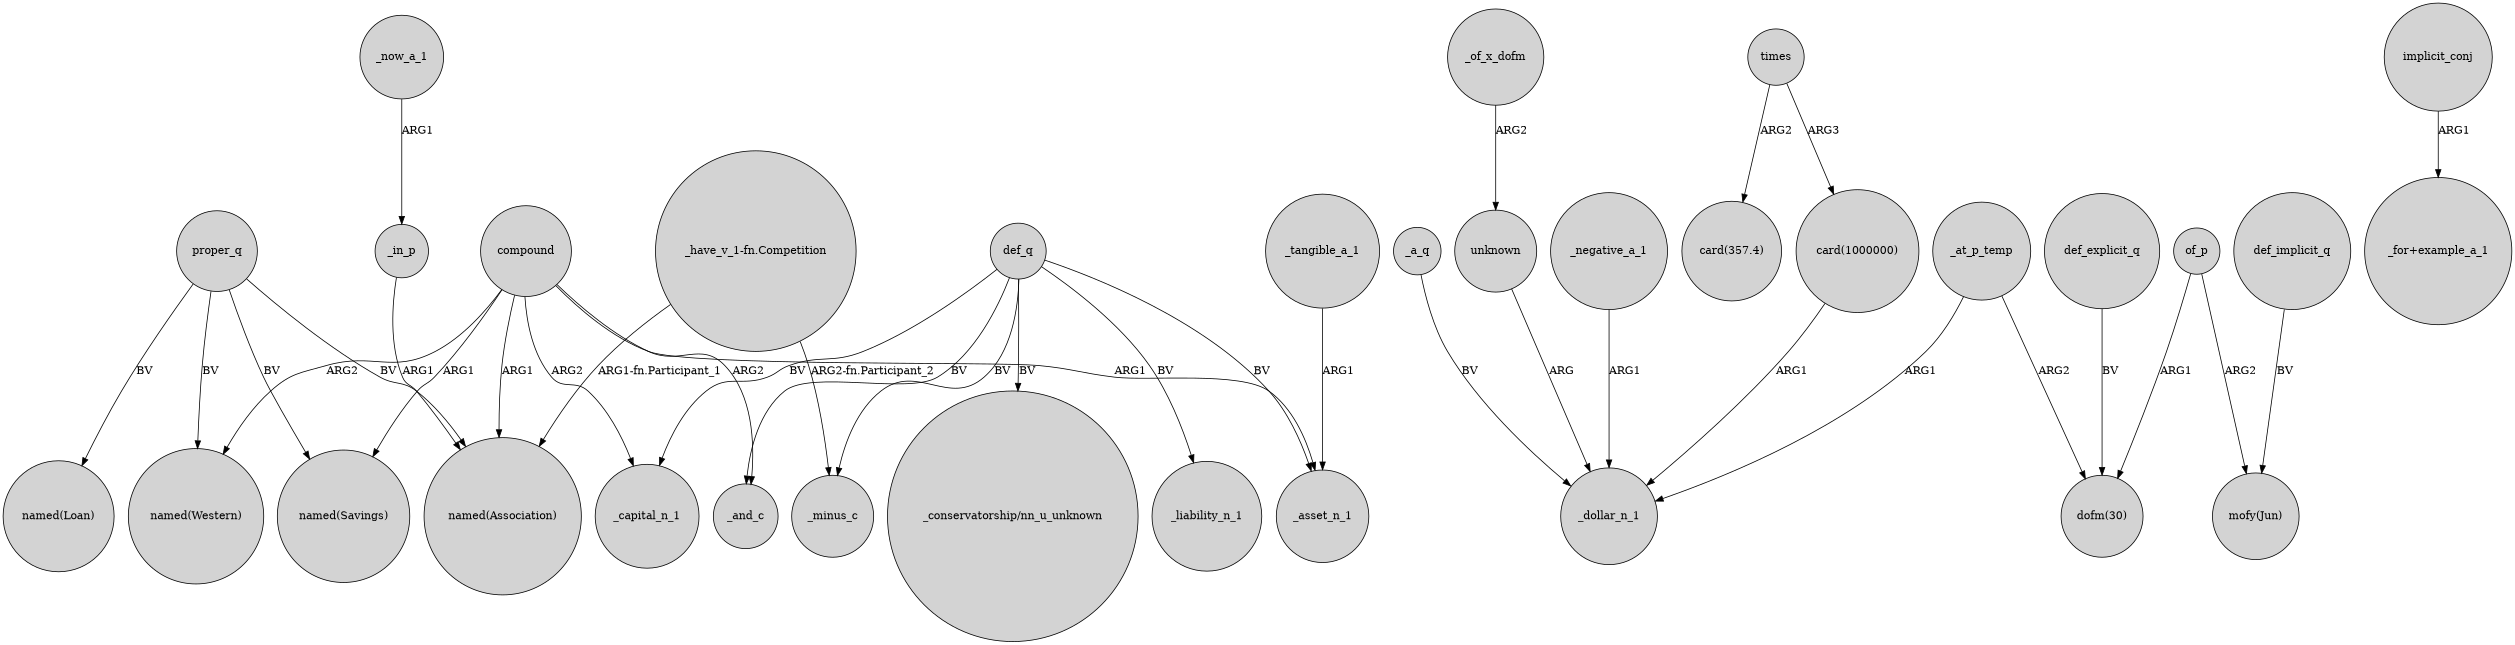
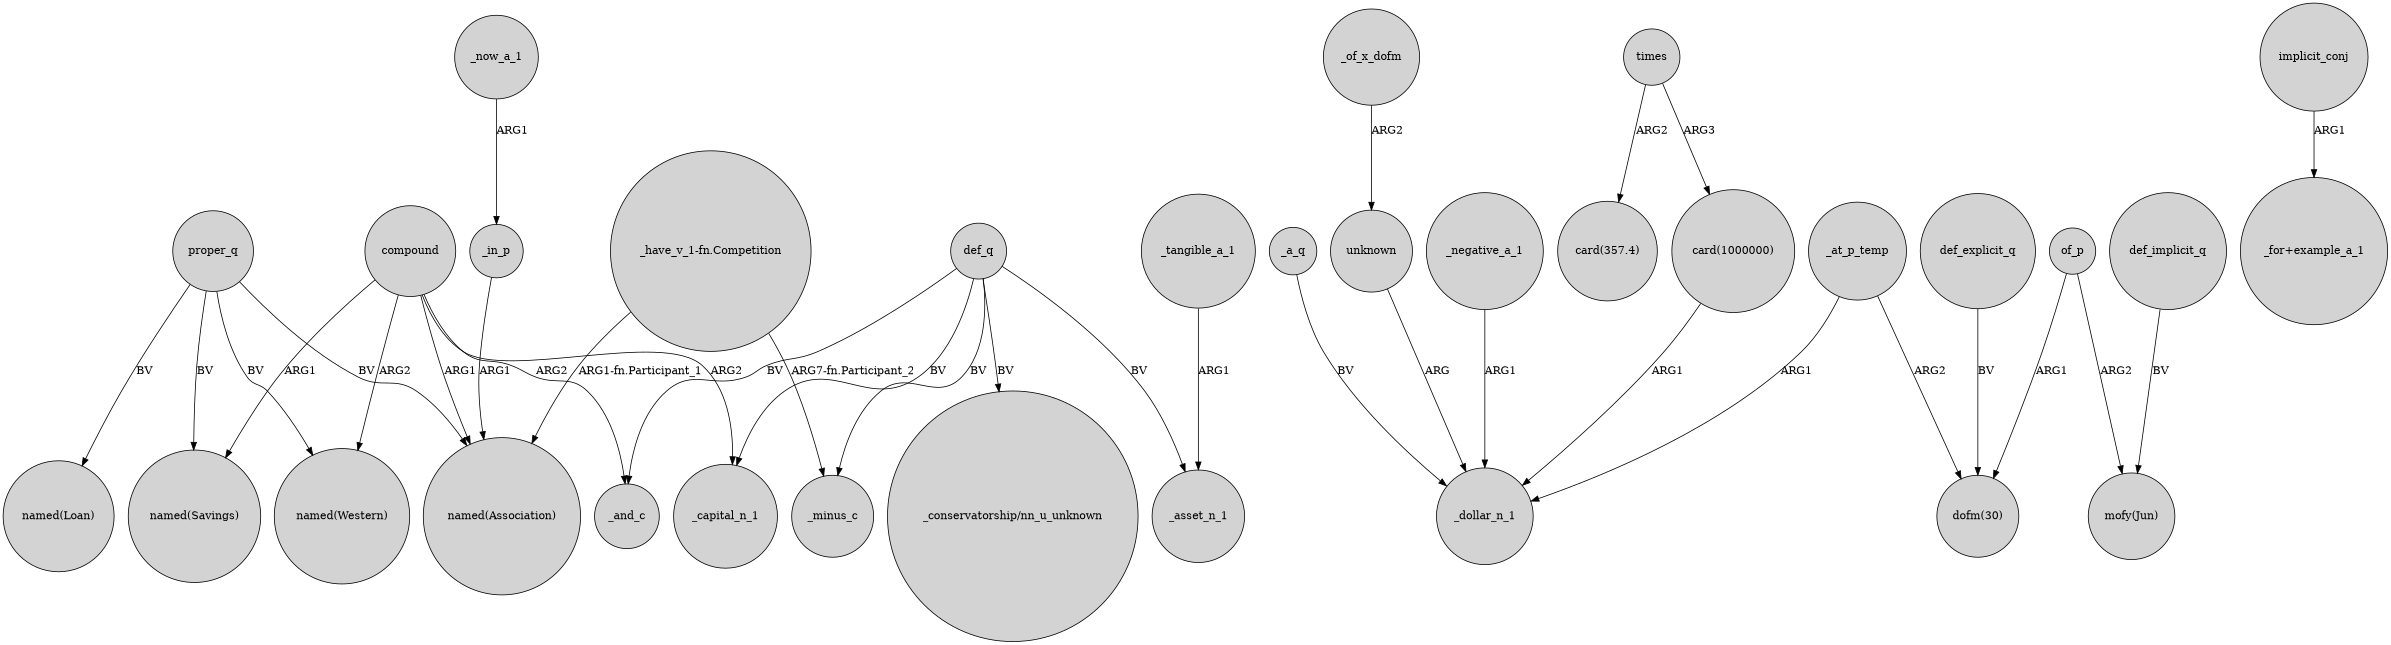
edge "compound" -> "_asset_n_1": removed, label "ARG1"
edge "_have_v_1-fn.Competition" -> "_minus_c": label "ARG2-fn.Participant_2" -> "ARG7-fn.Participant_2"
node "_liability_n_1": removed
